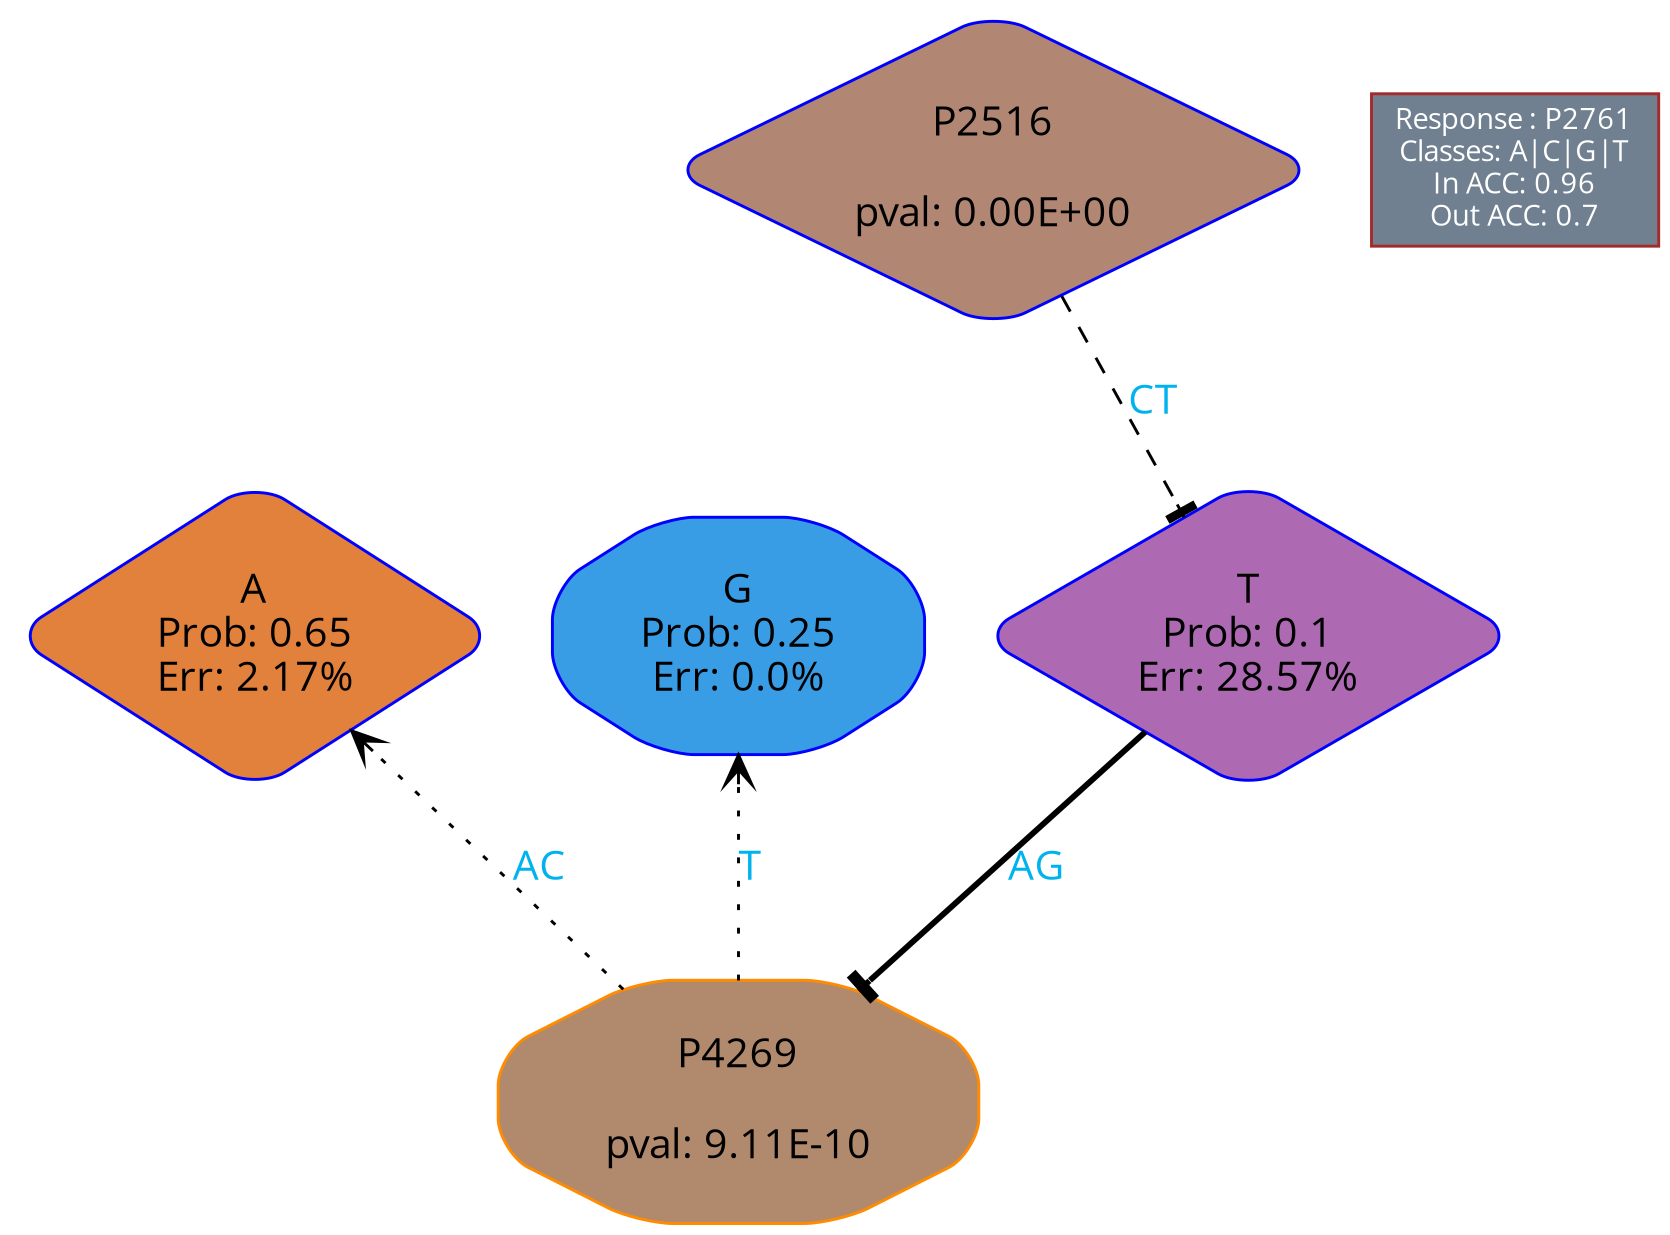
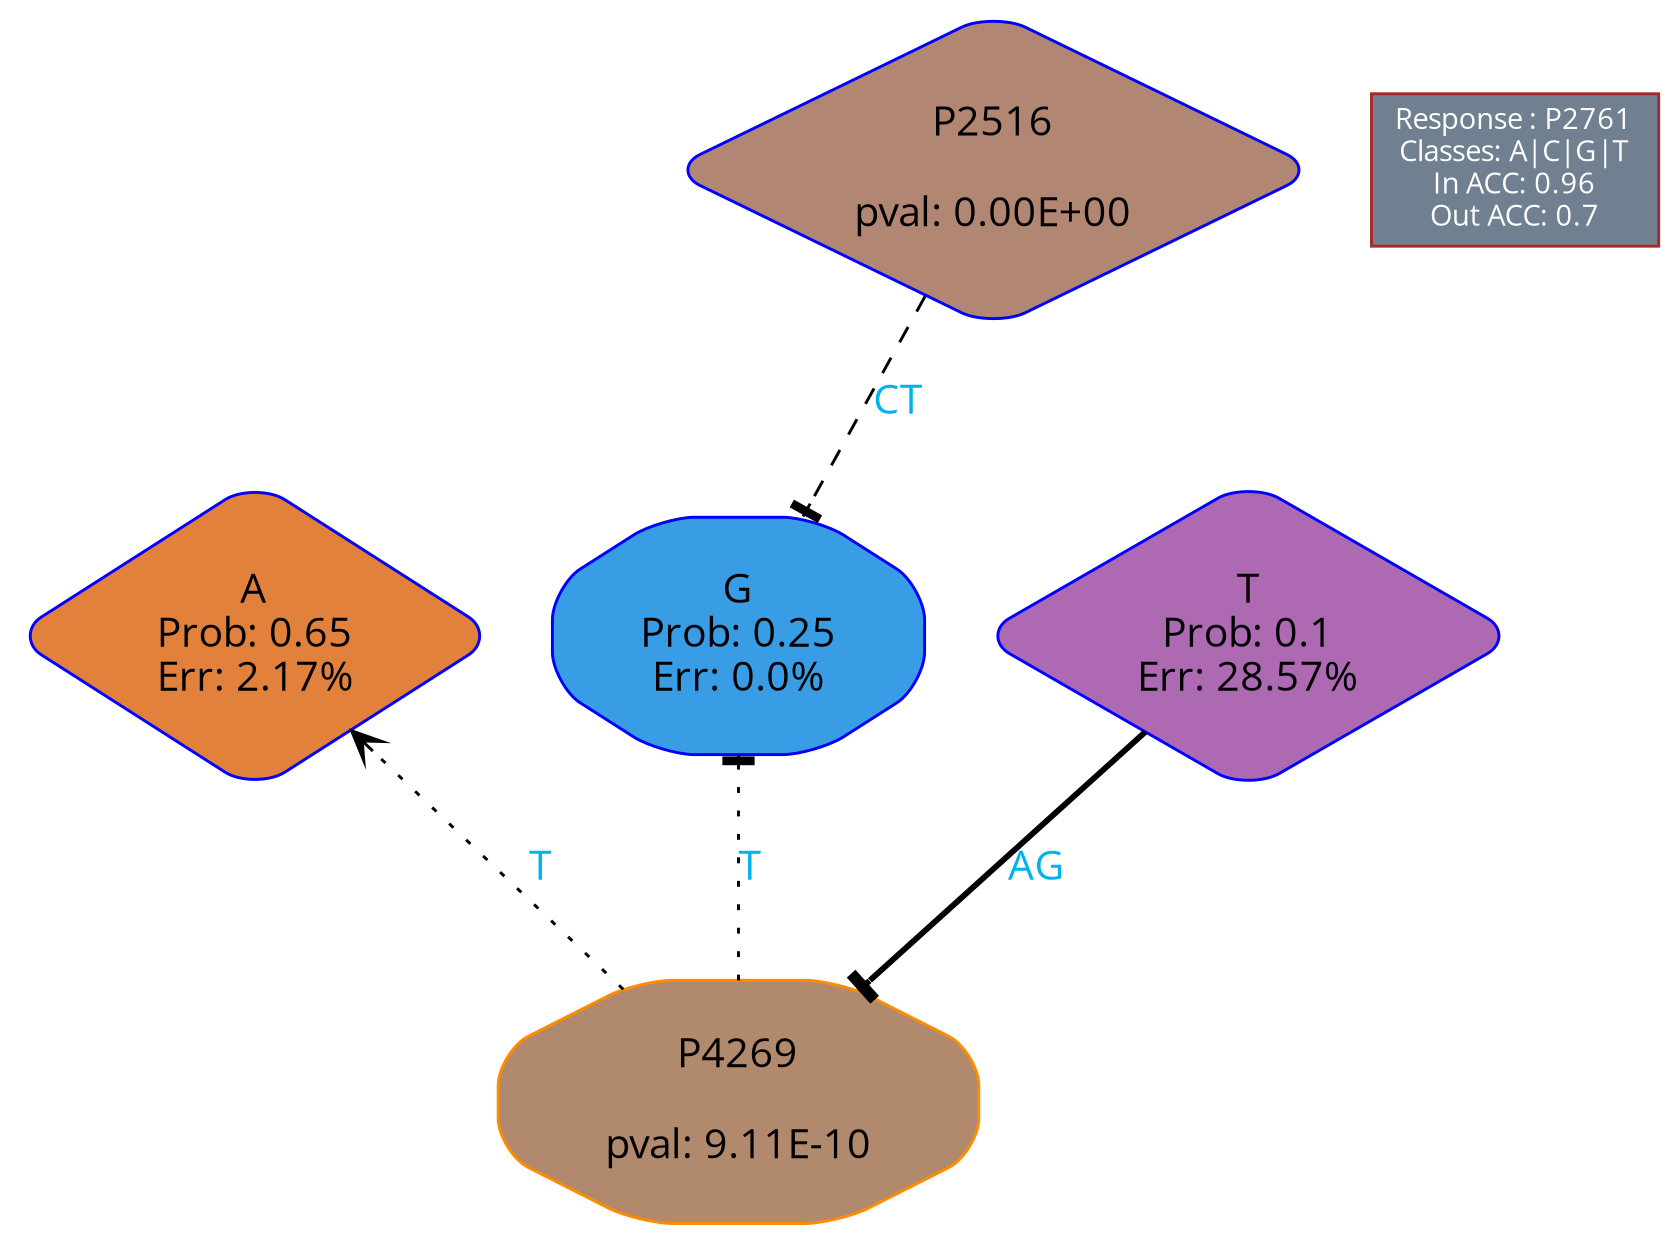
edge "P2516 pval: 0.00E+00" -> "T Prob: 0.1 Err: 28.57%": now "P2516 pval: 0.00E+00" -> "G Prob: 0.25 Err: 0.0%"
edge "P4269 pval: 9.11E-10" -> "A Prob: 0.65 Err: 2.17%": label "AC" -> "T"
edge "P4269 pval: 9.11E-10" -> "G Prob: 0.25 Err: 0.0%": arrowhead vee -> tee
